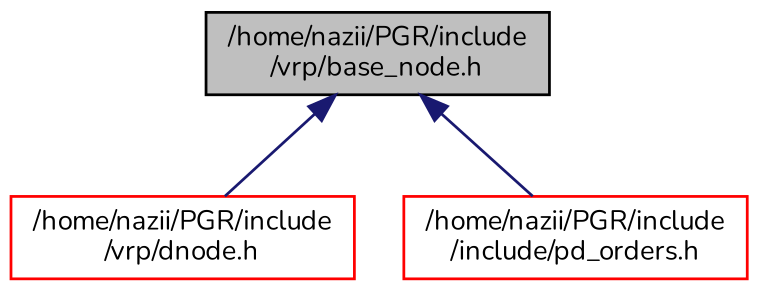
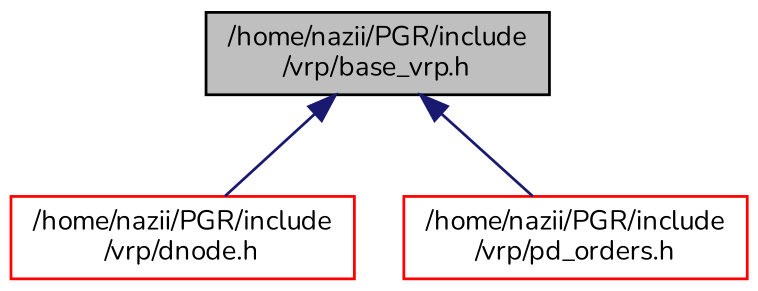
node "/home/nazii/PGR/include /vrp/base_node.h": label "/home/nazii/PGR/include /vrp/base_node.h" -> "/home/nazii/PGR/include /vrp/base_vrp.h"
node "/home/nazii/PGR/include /include/pd_orders.h": label "/home/nazii/PGR/include /include/pd_orders.h" -> "/home/nazii/PGR/include /vrp/pd_orders.h"
